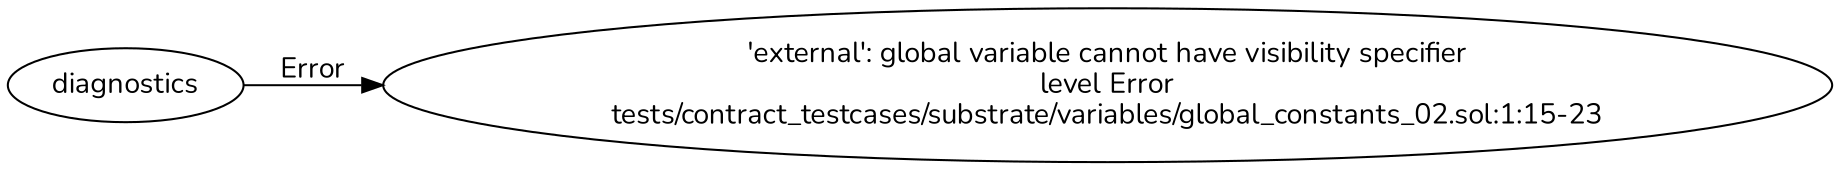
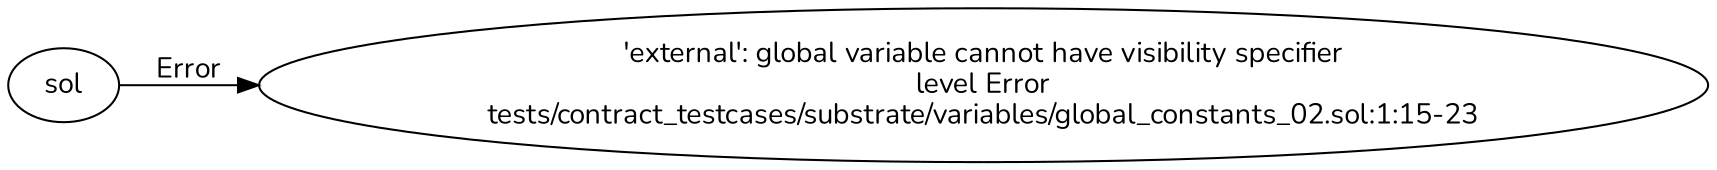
node "diagnostics": label "diagnostics" -> "sol"
